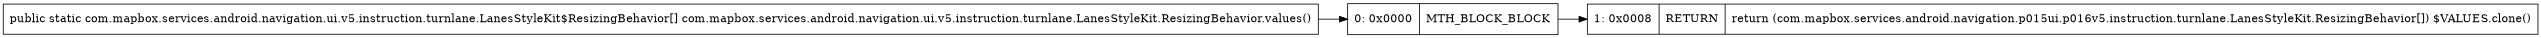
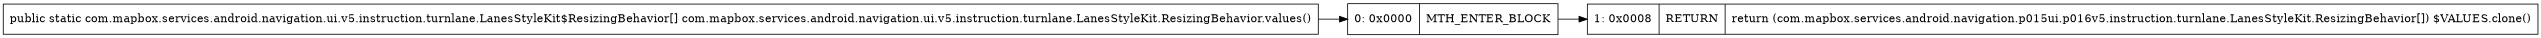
node "0: 0x0000": text "MTH_BLOCK_BLOCK" -> "MTH_ENTER_BLOCK"
